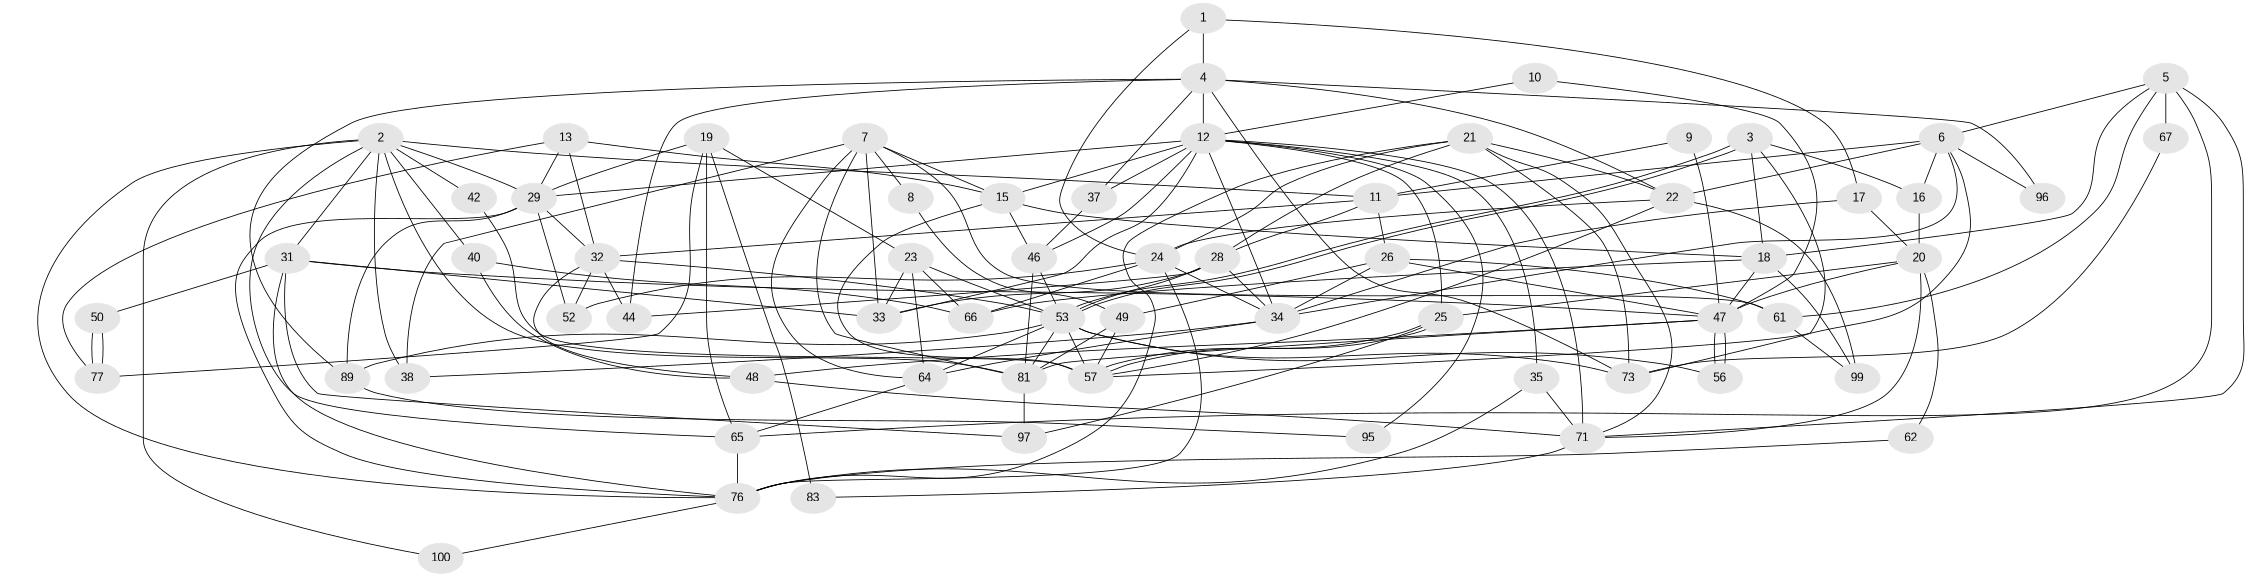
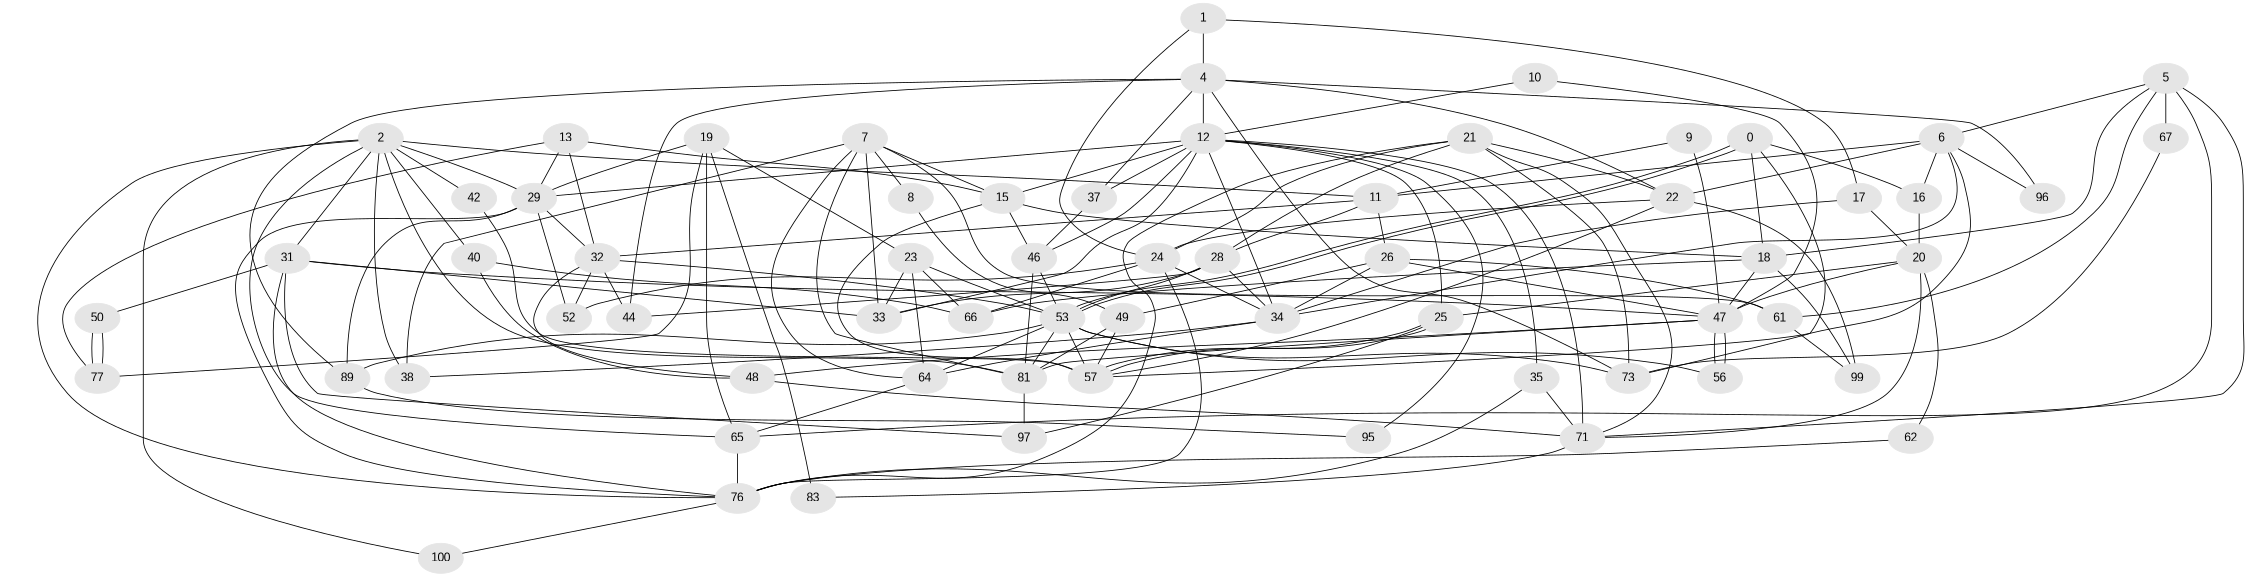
node "3": label "3" -> "0"
